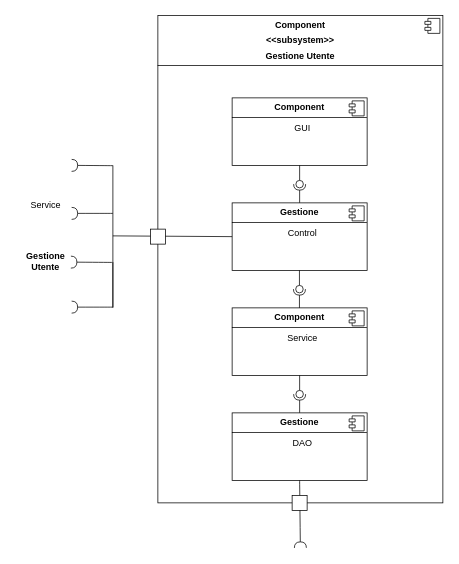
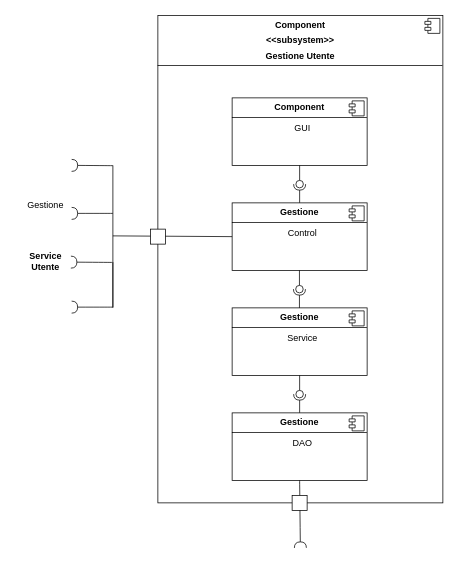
node "Service": label "Service" -> "Gestione"
node "Gestione Utente": label "Gestione Utente" -> "Service Utente"
node "Component Service": label "Component Service" -> "Gestione Service"
